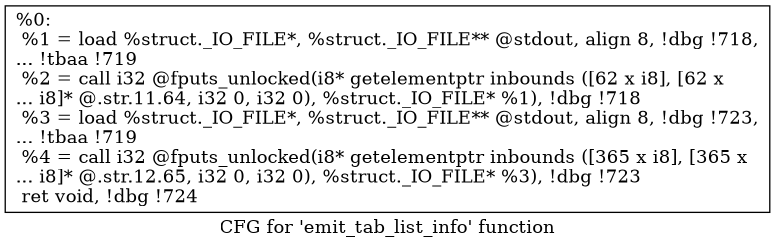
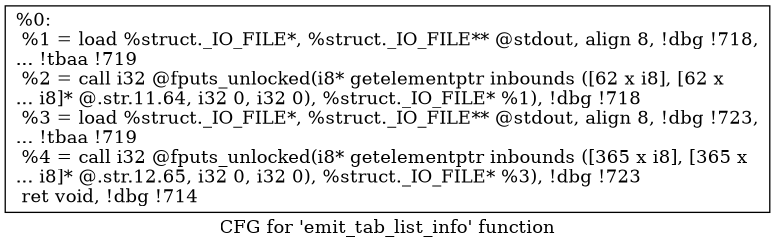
node "%0:": text "ret void, !dbg !724" -> "ret void, !dbg !714"
